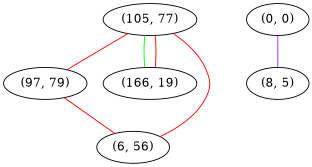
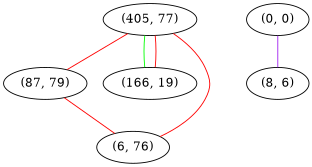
node "(105, 77)": label "(105, 77)" -> "(405, 77)"
node "(97, 79)": label "(97, 79)" -> "(87, 79)"
node "(8, 5)": label "(8, 5)" -> "(8, 6)"
node "(6, 56)": label "(6, 56)" -> "(6, 76)"
